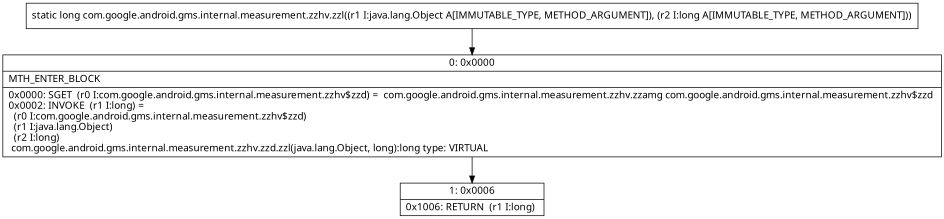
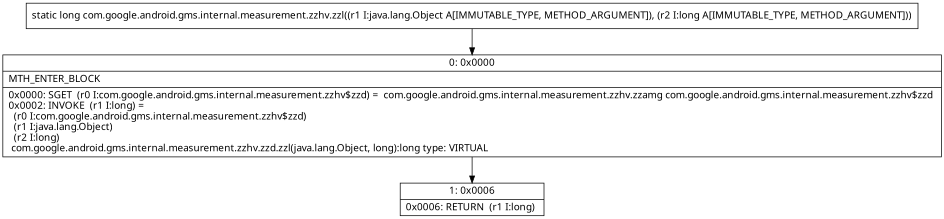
node "1: 0x0006": text "0x1006: RETURN  (r1 I:long)" -> "0x0006: RETURN  (r1 I:long)"
